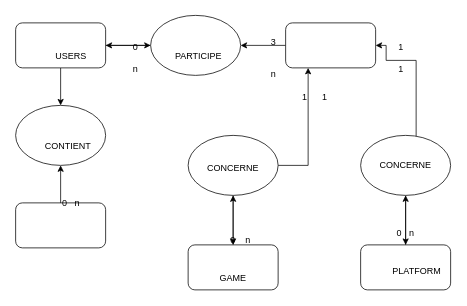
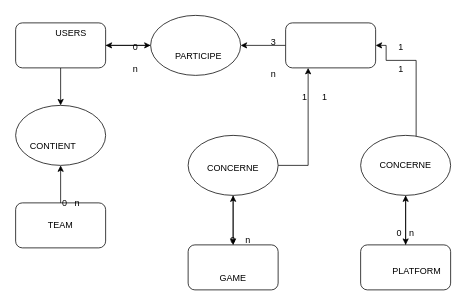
node "USERS": moved (71, 56) -> (71, 33)
node "CONTIENT": moved (68, 146) -> (53, 146)
node "TEAM": added
